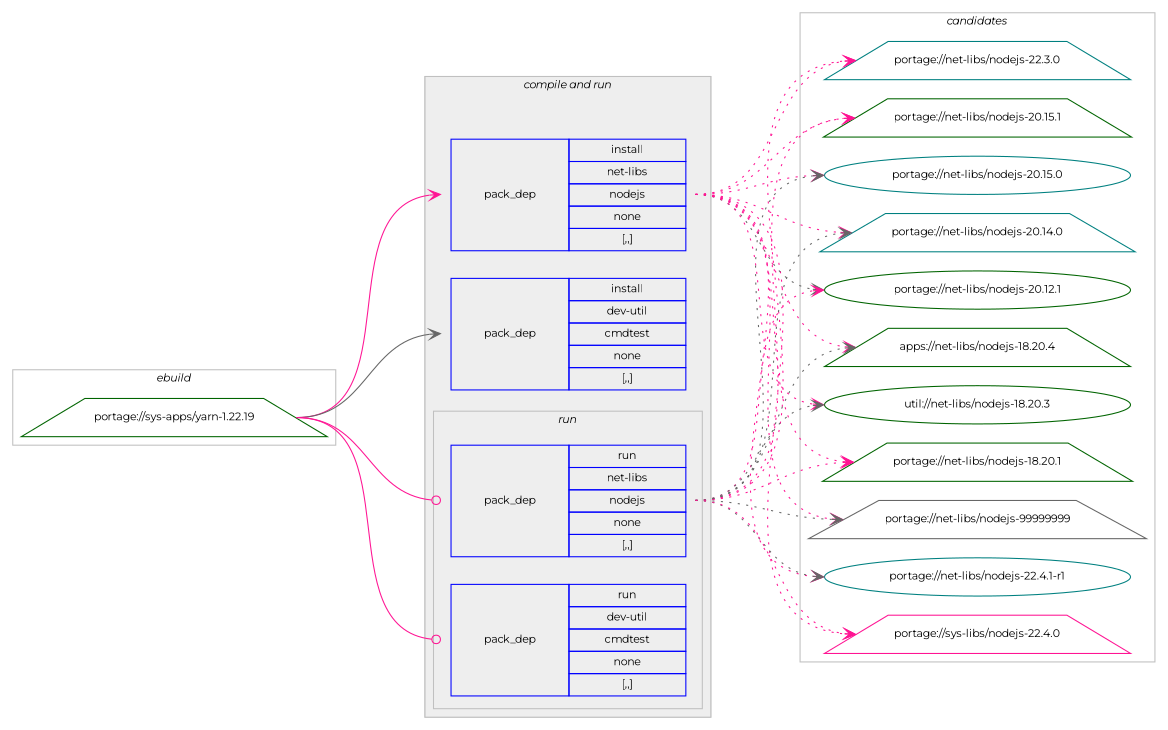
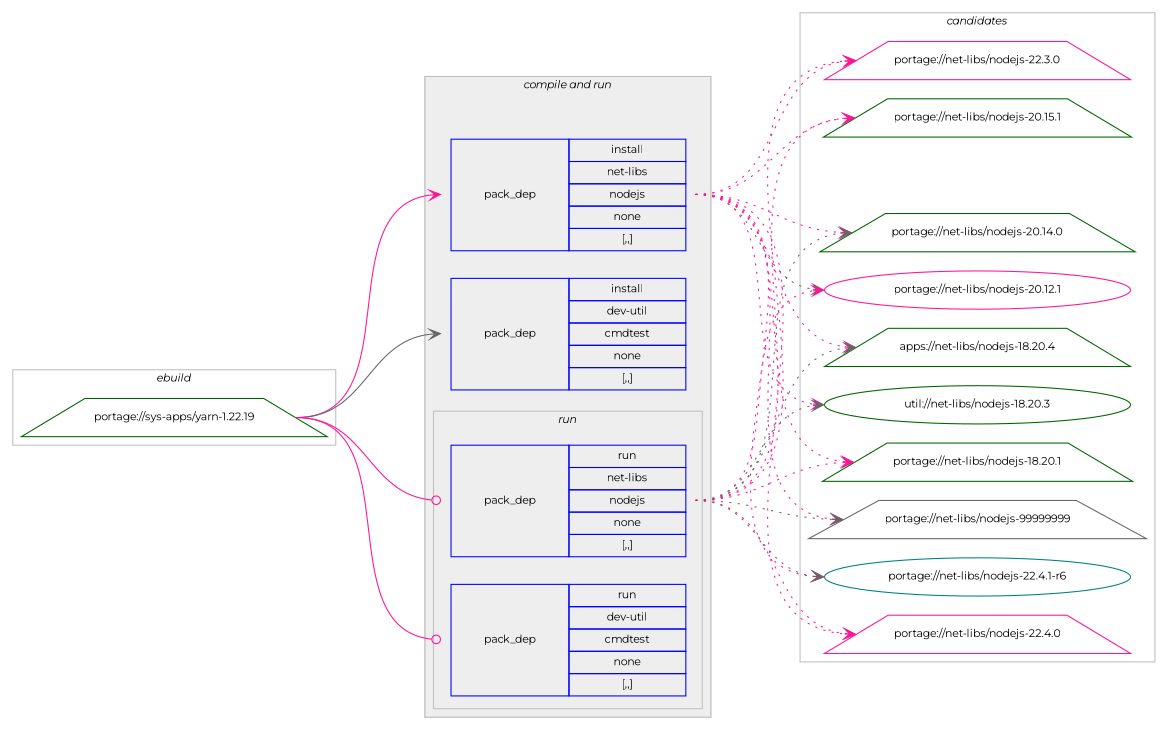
node "portage://net-libs/nodejs-22.3.0": color teal -> deeppink
node "portage://net-libs/nodejs-20.15.0": removed
node "portage://net-libs/nodejs-20.14.0": color teal -> darkgreen
node "portage://net-libs/nodejs-20.12.1": color darkgreen -> deeppink
node "portage://net-libs/nodejs-22.4.1-r1": label "portage://net-libs/nodejs-22.4.1-r1" -> "portage://net-libs/nodejs-22.4.1-r6"
node "portage://sys-libs/nodejs-22.4.0": label "portage://sys-libs/nodejs-22.4.0" -> "portage://net-libs/nodejs-22.4.0"
